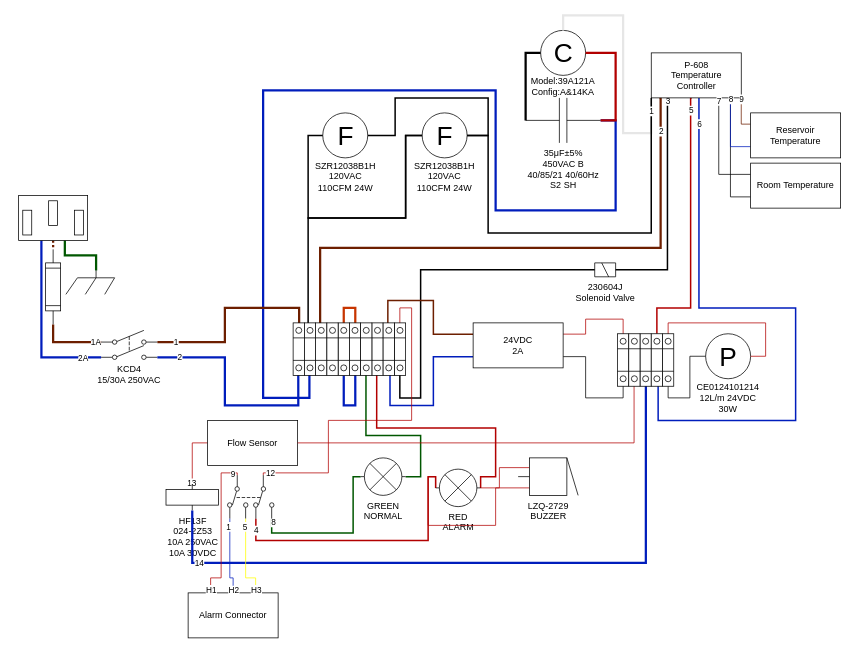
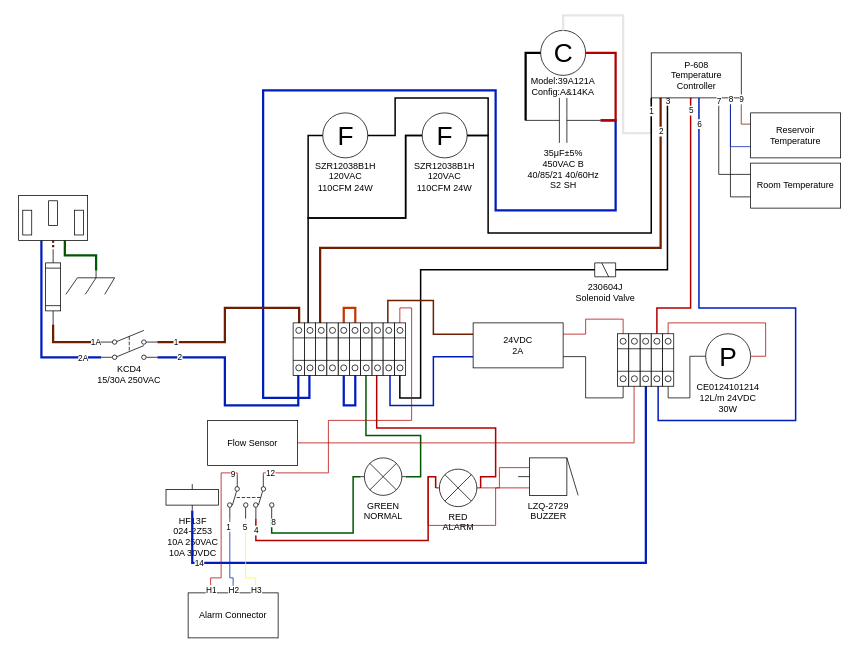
edge "Flow Sensor" -- "HF13F 024-2Z53 10A 250VAC 10A 30VDC": removed, label "13"
